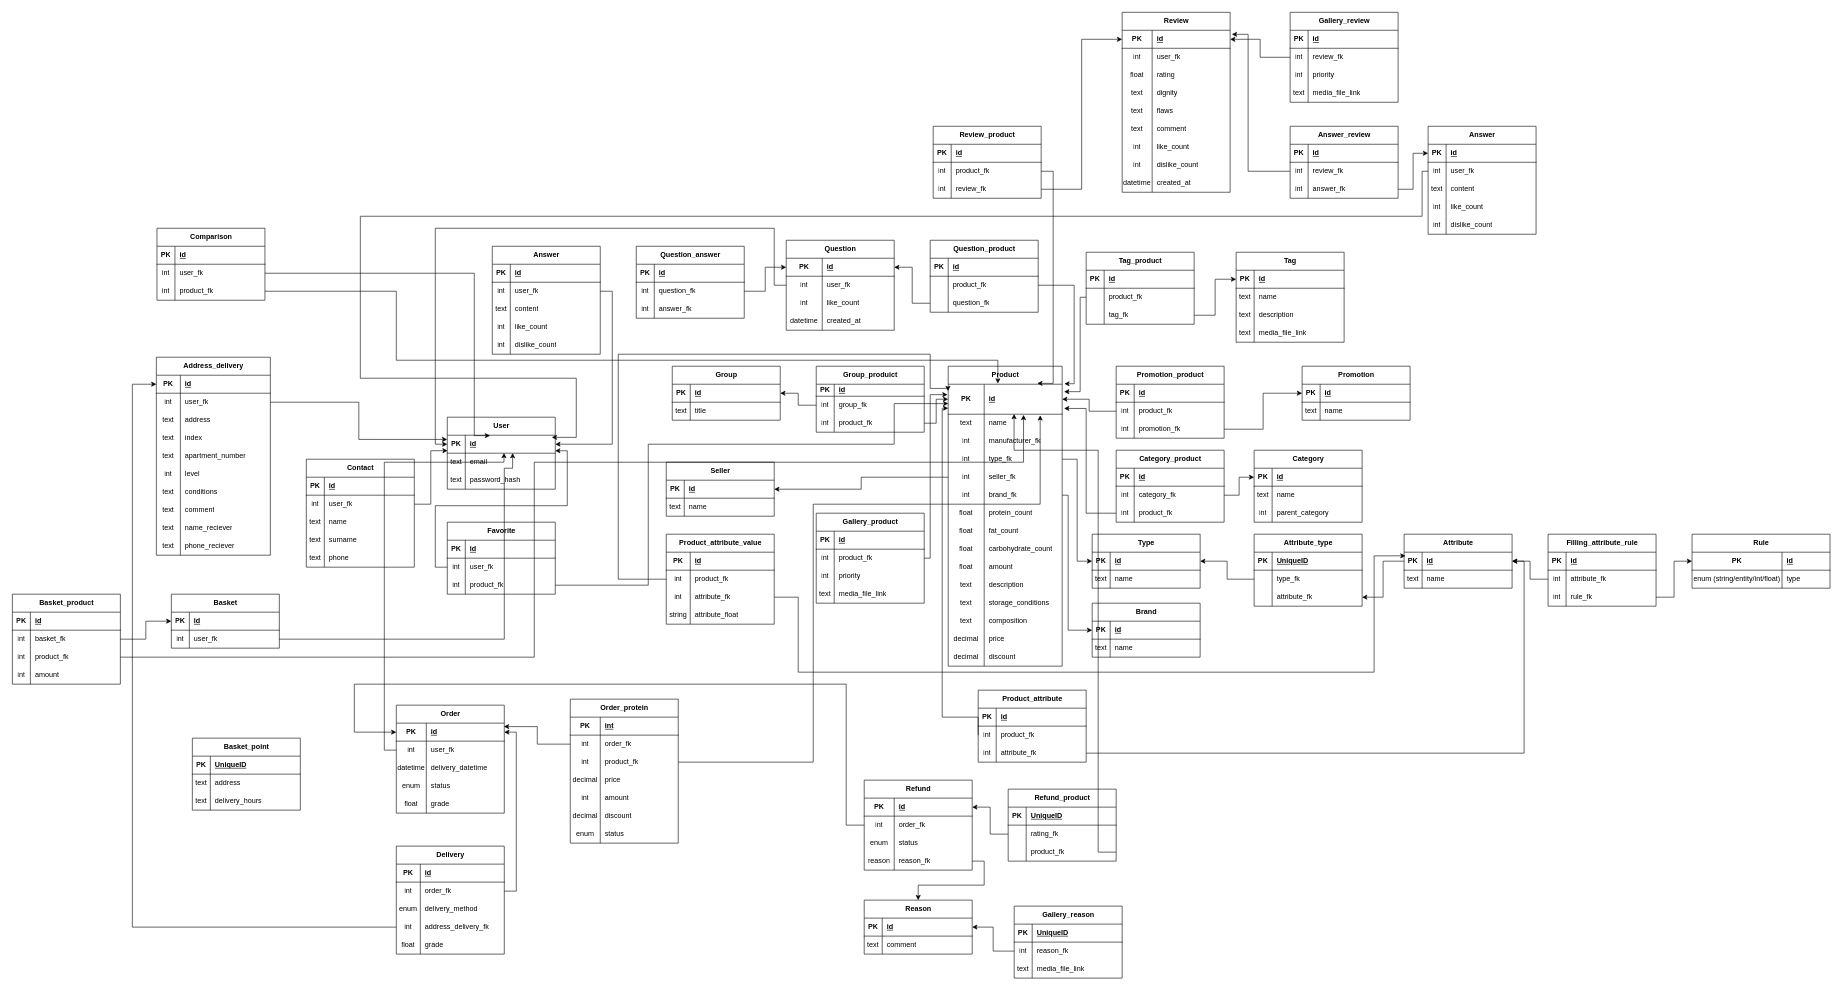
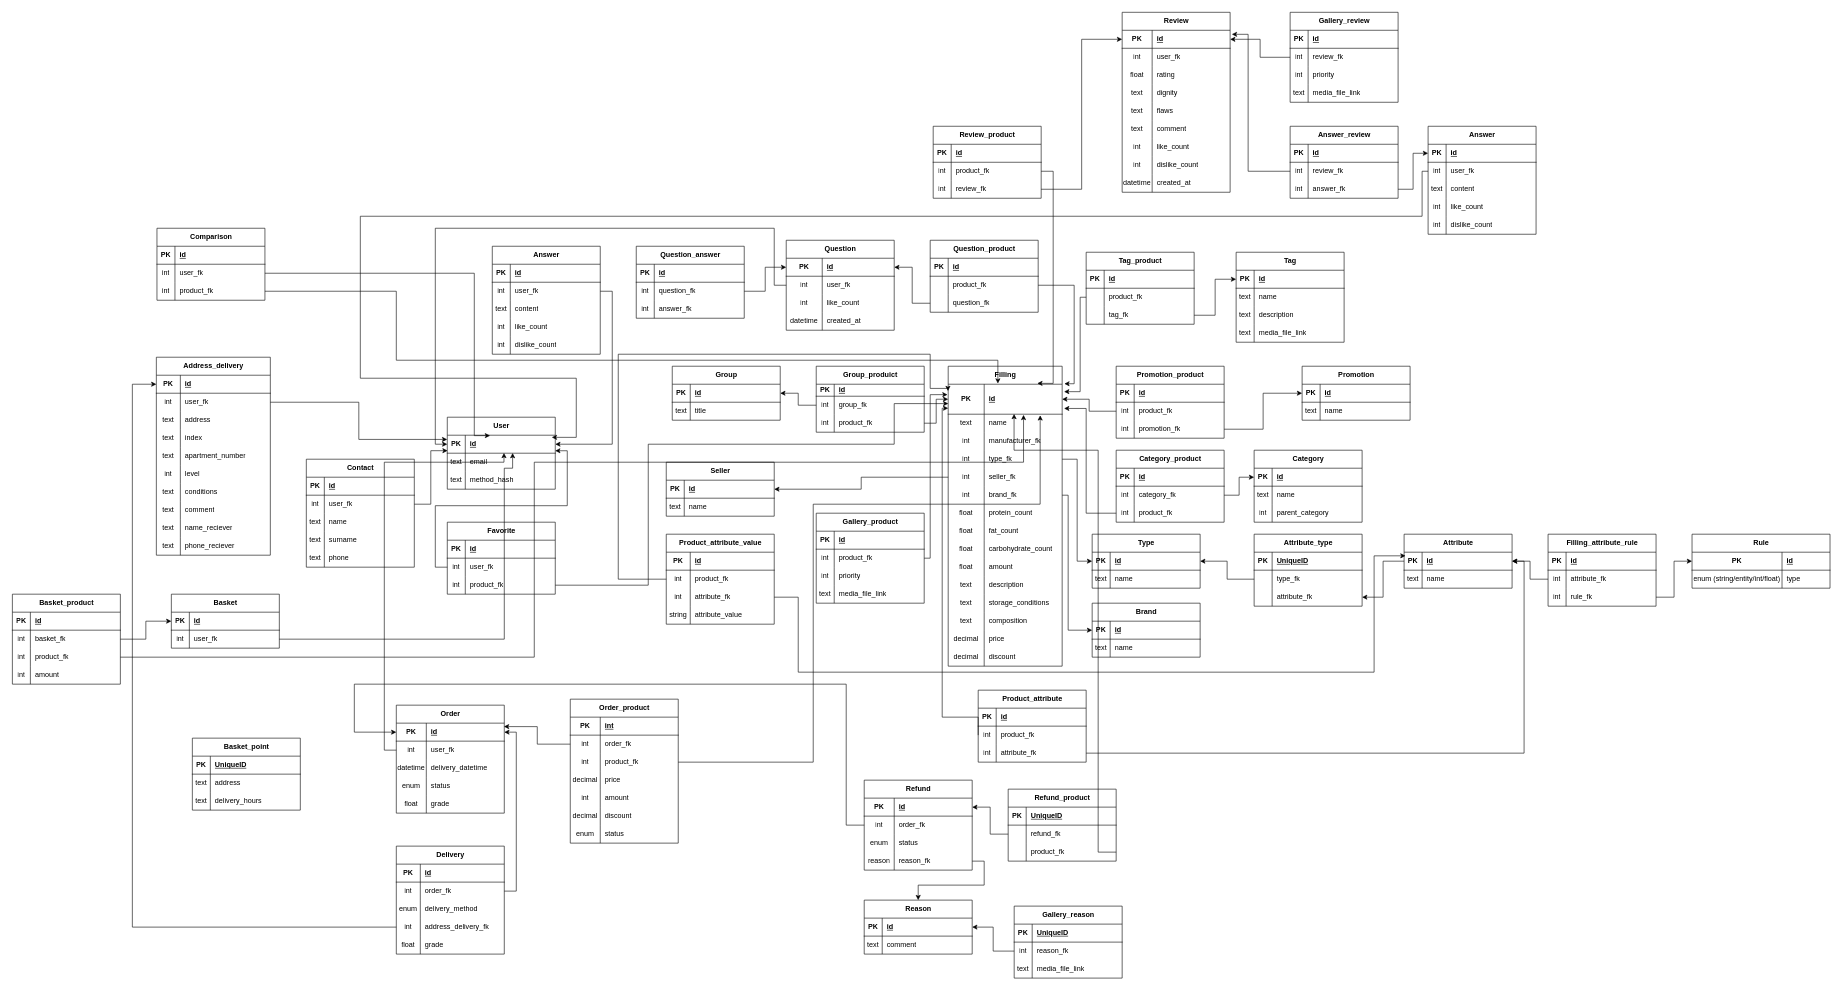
node "Product": label "Product" -> "Filling"
node "password_hash": label "password_hash" -> "method_hash"
node "attribute_float": label "attribute_float" -> "attribute_value"
node "Order_protein": label "Order_protein" -> "Order_product"
node "rating_fk": label "rating_fk" -> "refund_fk"
